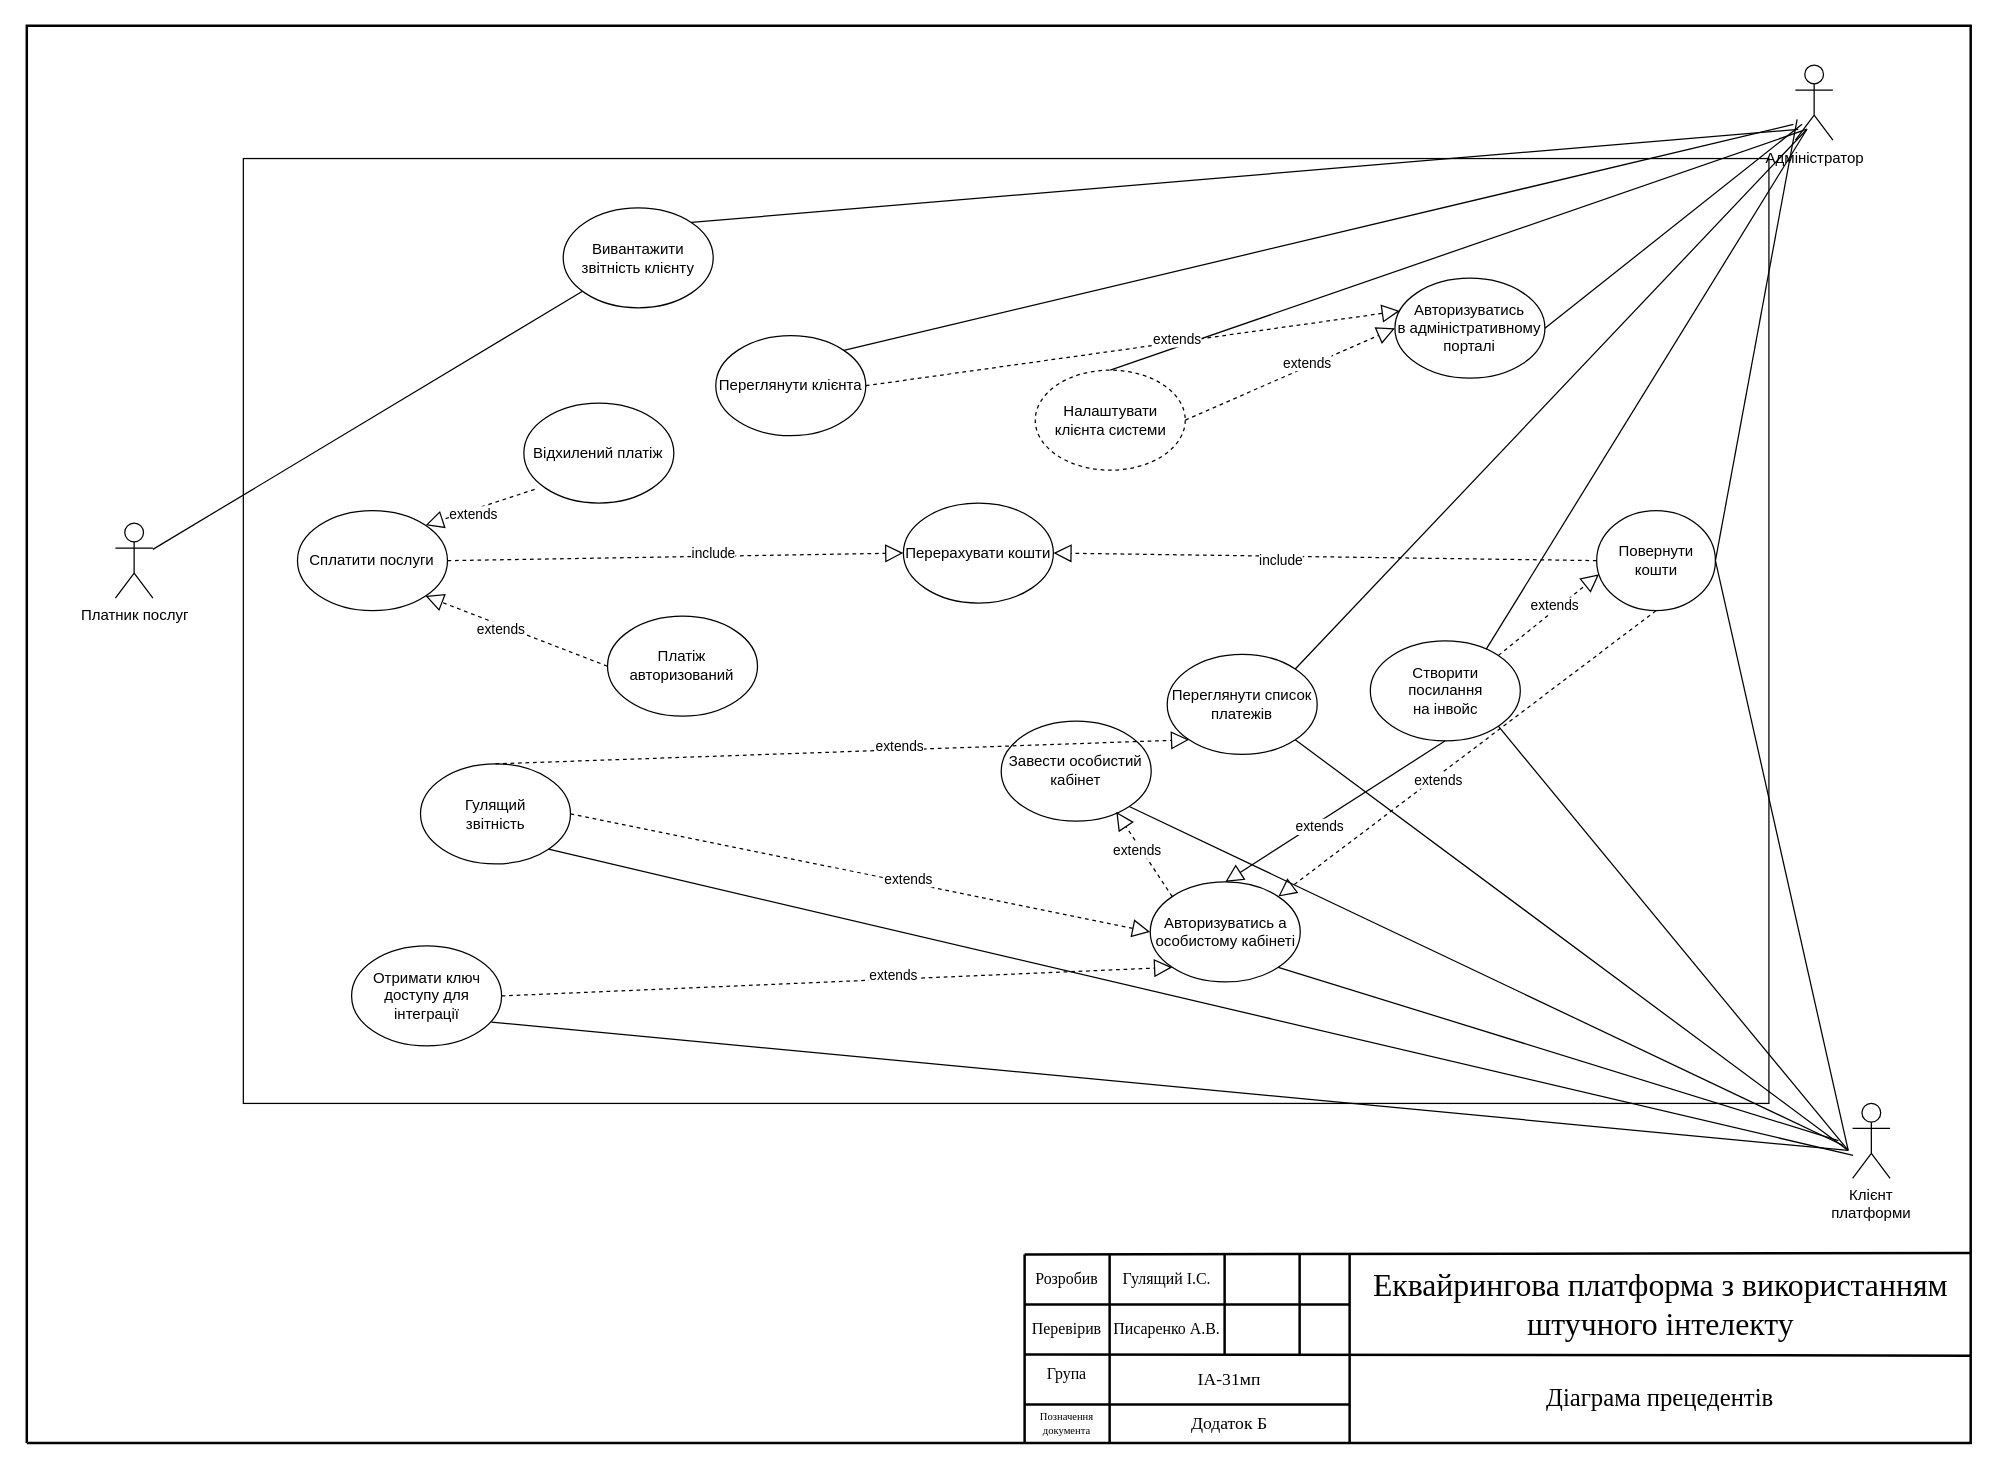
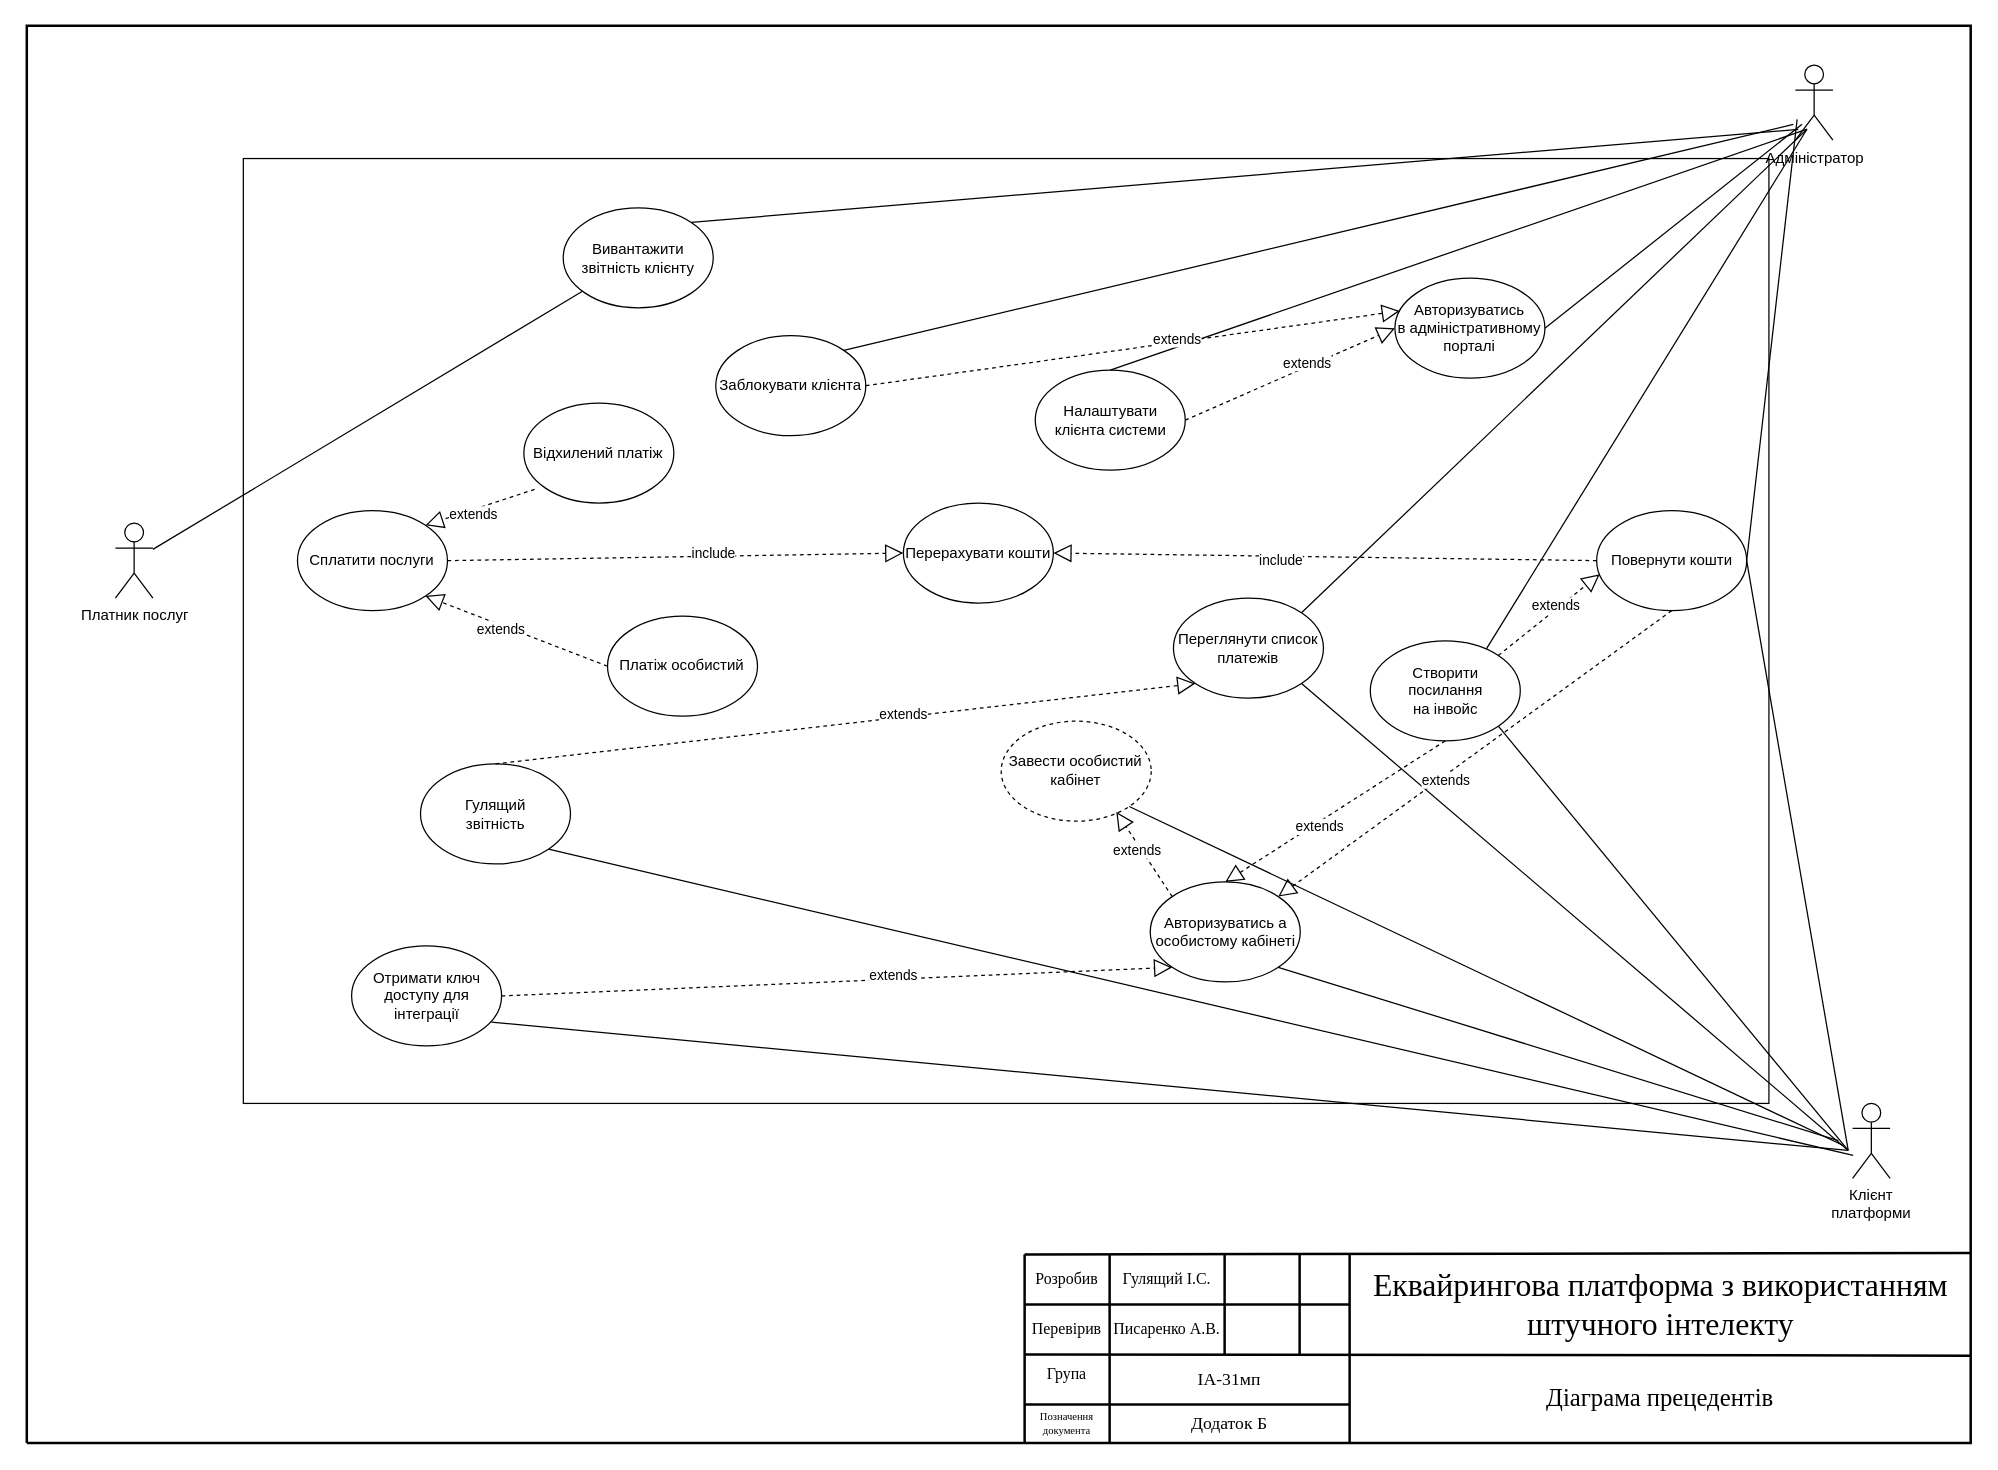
node "Переглянути клієнта": label "Переглянути клієнта" -> "Заблокувати клієнта"
node "Налаштувати клієнта системи": style dashed -> solid
node "Повернути кошти": size 119x100 -> 150x100
node "Платіж авторизований": label "Платіж авторизований" -> "Платіж особистий"
node "Переглянути список платежів": moved (1242, 704) -> (1248, 648)
node "Завести особистий кабінет": style solid -> dashed
edge "Створити посилання на інвойс" -> "Авторизуватись а особистому кабінеті": style solid -> dashed
edge "Гулящий звітність" -> "Авторизуватись а особистому кабінеті": removed, label "extends"
